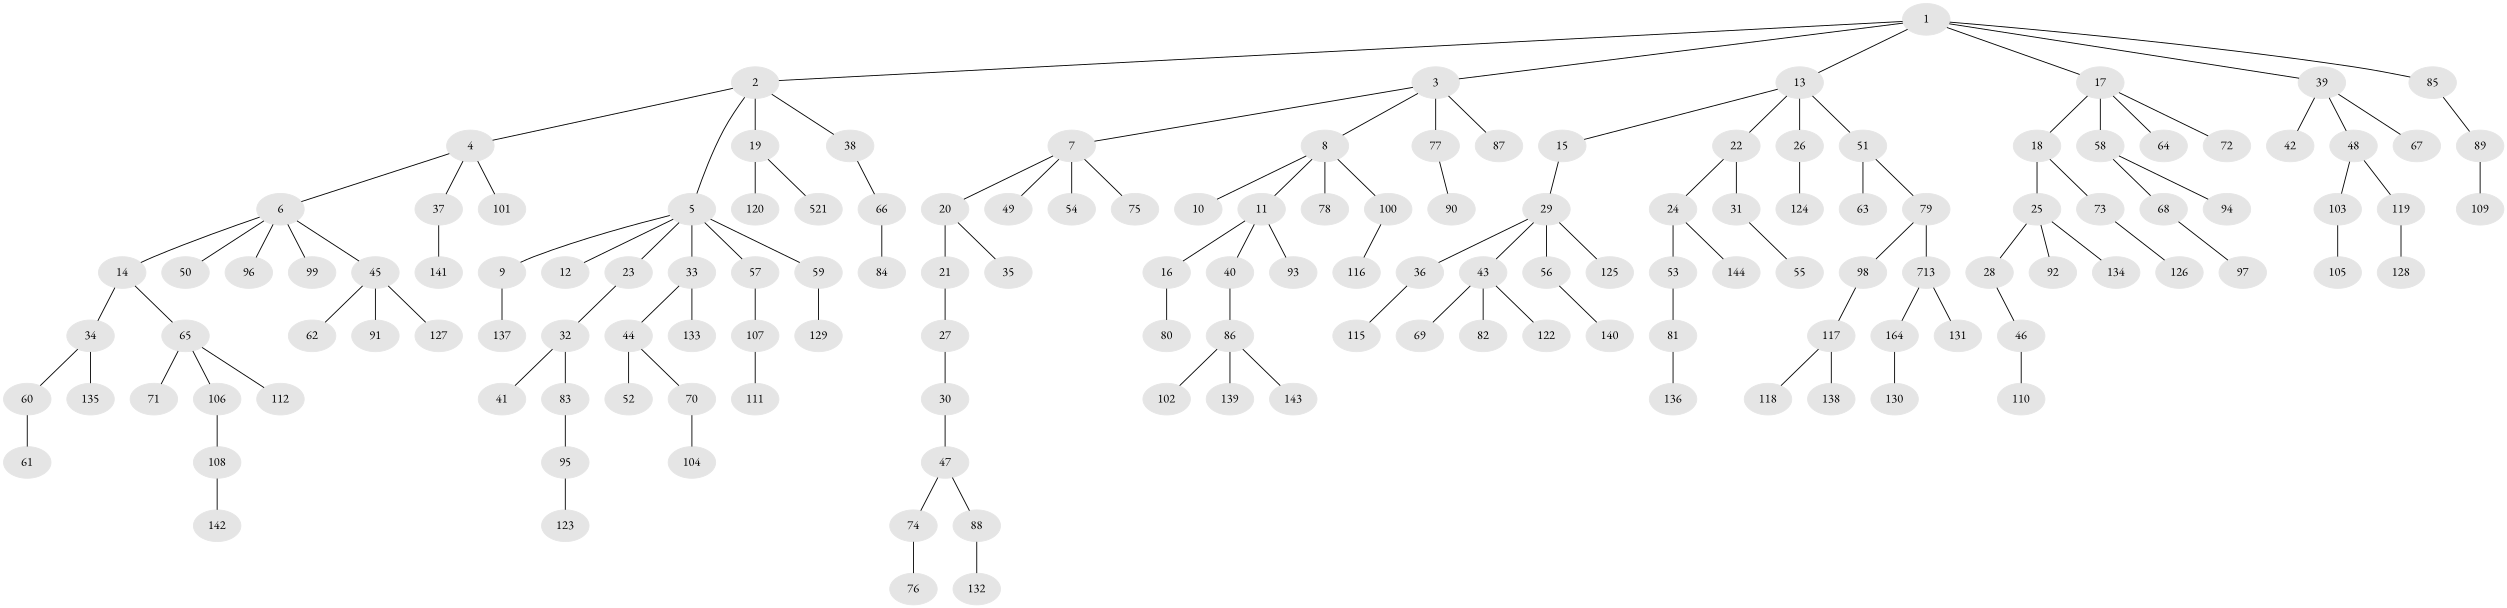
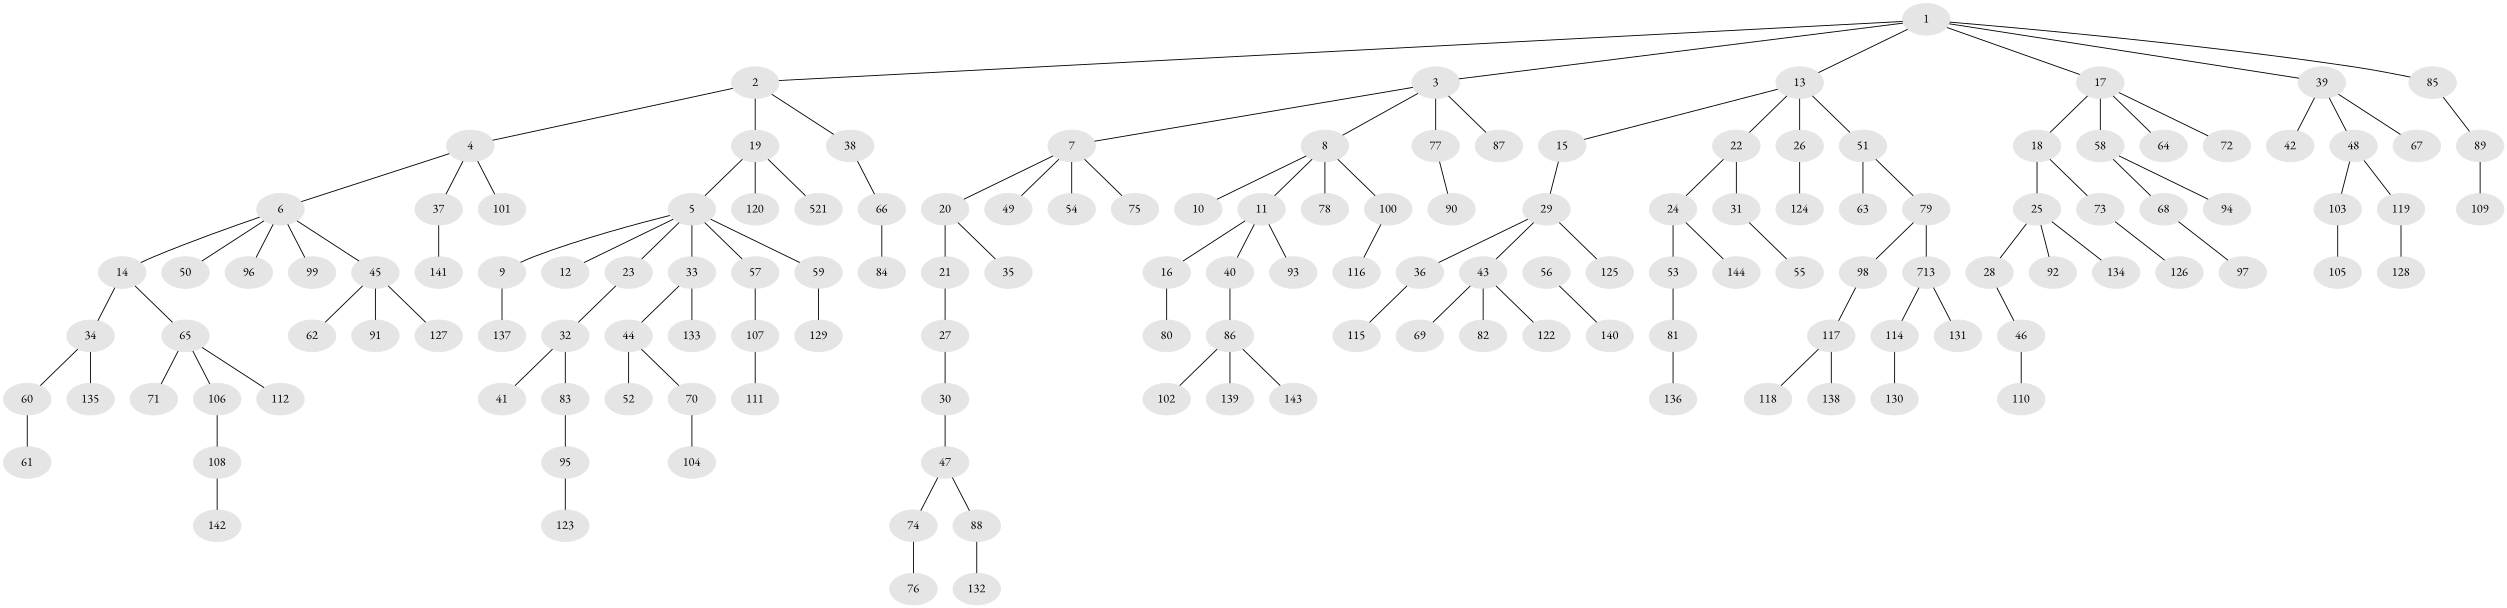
edge "2" -- "5": now "19" -- "5"
edge "29" -- "56": removed
node "164": label "164" -> "114"
